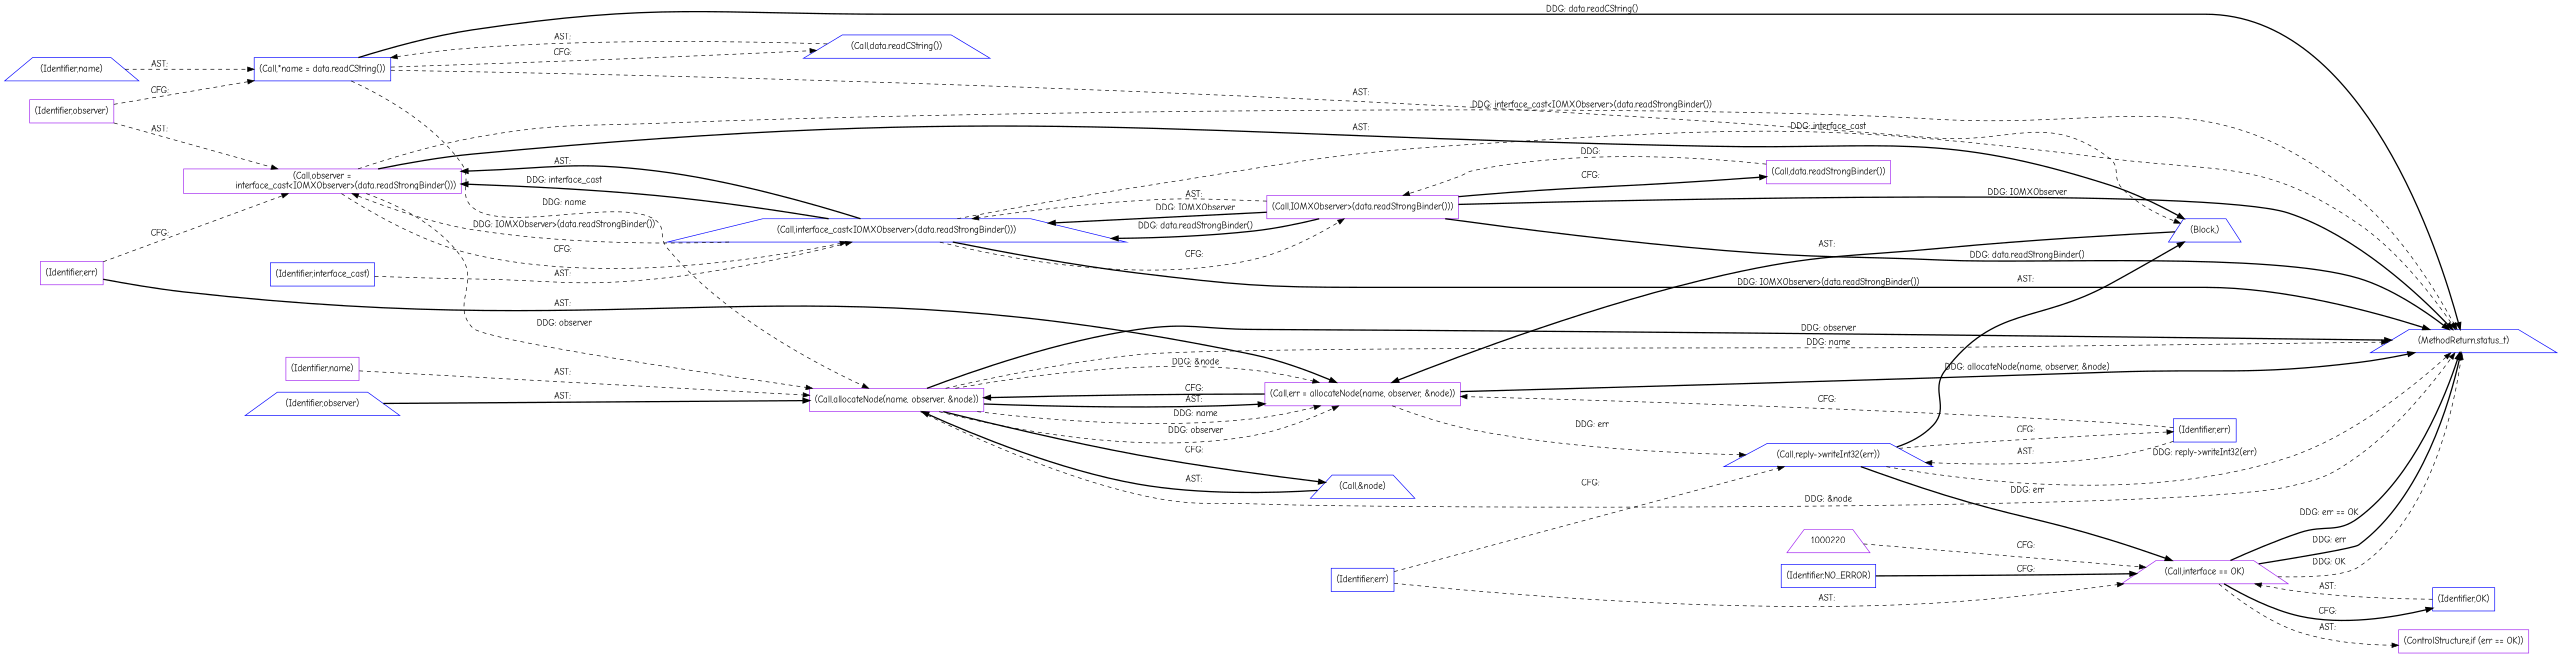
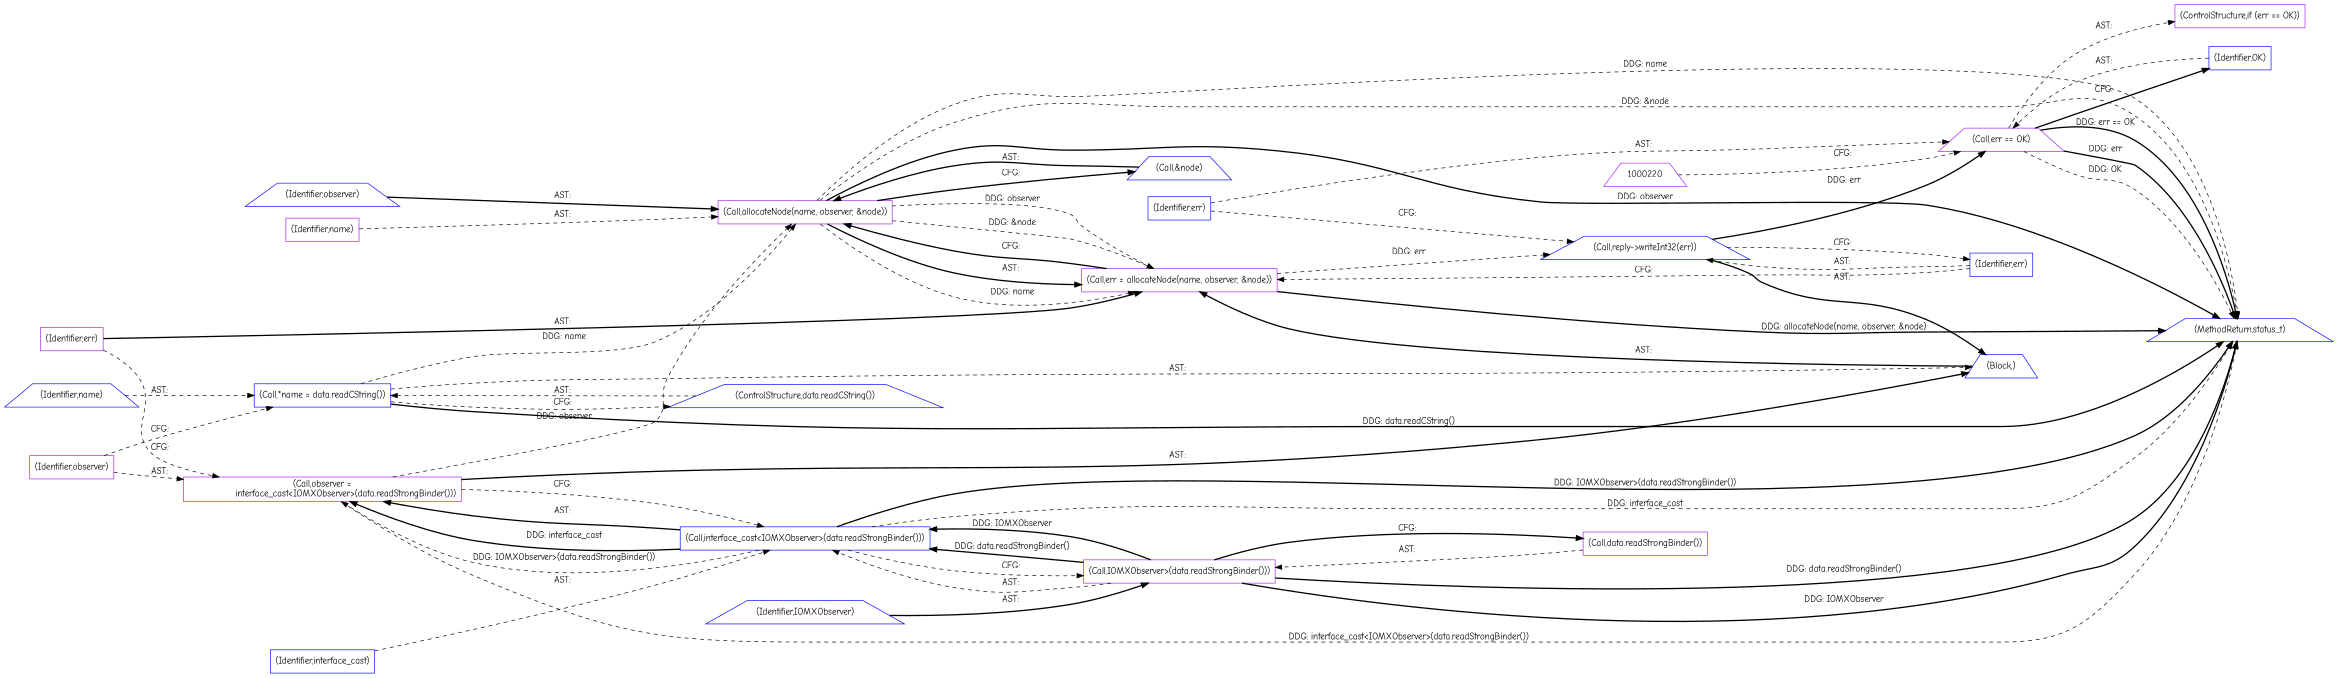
node "(Call,data.readCString())": label "(Call,data.readCString())" -> "(ControlStructure,data.readCString())"
edge "(Call,data.readStrongBinder())" -> "(Call,IOMXObserver>(data.readStrongBinder()))": label "DDG: " -> "AST: "
node "(Call,interface_cast<IOMXObserver>(data.readStrongBinder()))": shape trapezium -> box
edge "(Call,reply->writeInt32(err))" -> "(MethodReturn,status_t)": removed, label "DDG: reply->writeInt32(err)"
node "(Call,interface == OK)": label "(Call,interface == OK)" -> "(Call,err == OK)"
node "(Identifier,NO_ERROR)": removed
node "(Identifier,IOMXObserver)": added
